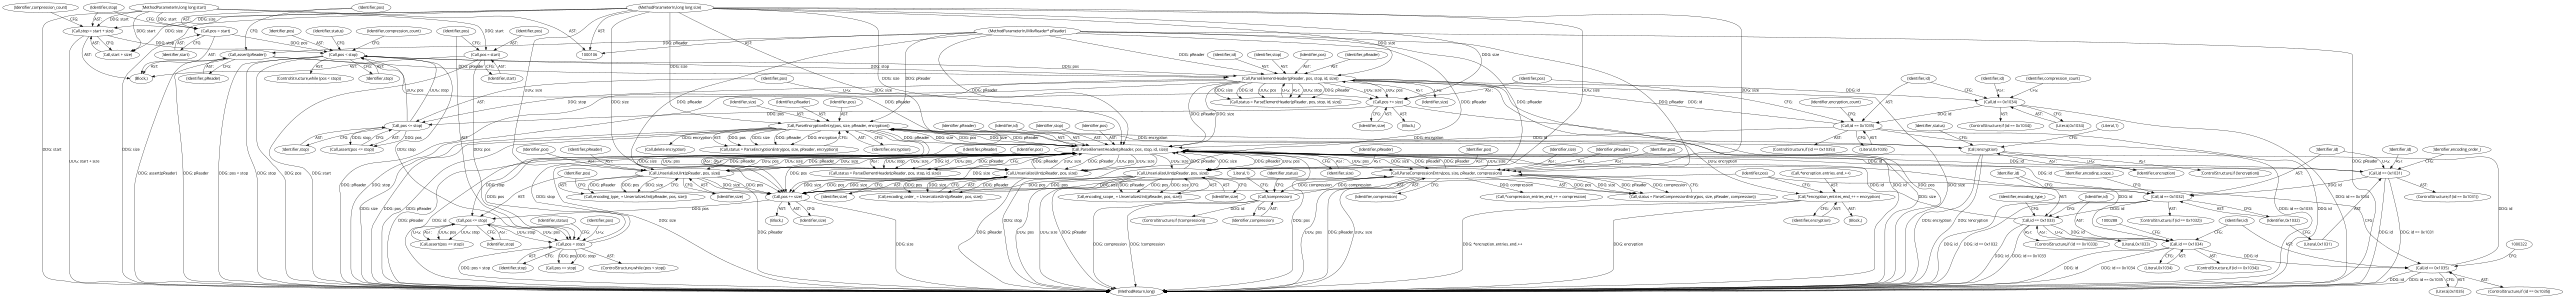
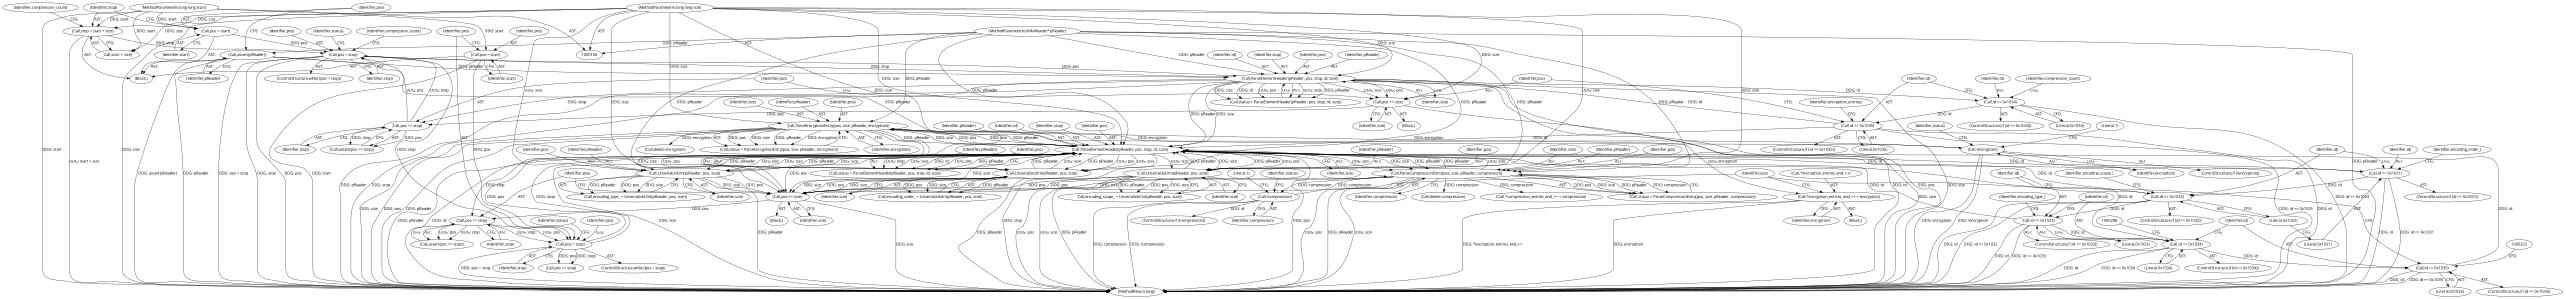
node "(Identifier,encryption_count)": label "(Identifier,encryption_count)" -> "(Identifier,encryption_entries)"
node "(Call,delete compression)": added
node "(Identifier,0x1032)": label "(Identifier,0x1032)" -> "(Literal,0x1032)"
